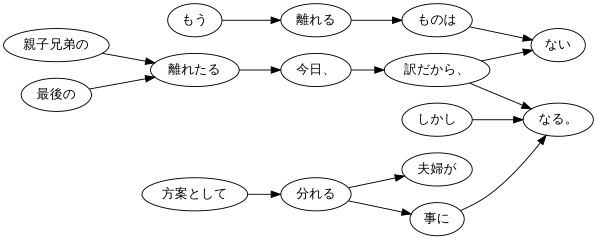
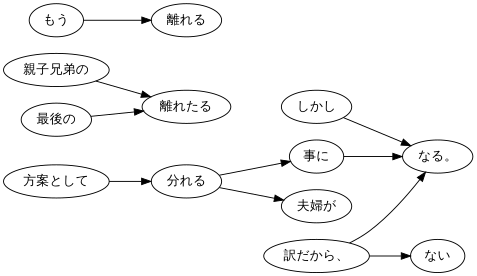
node "ものは": removed
node "今日、": removed
